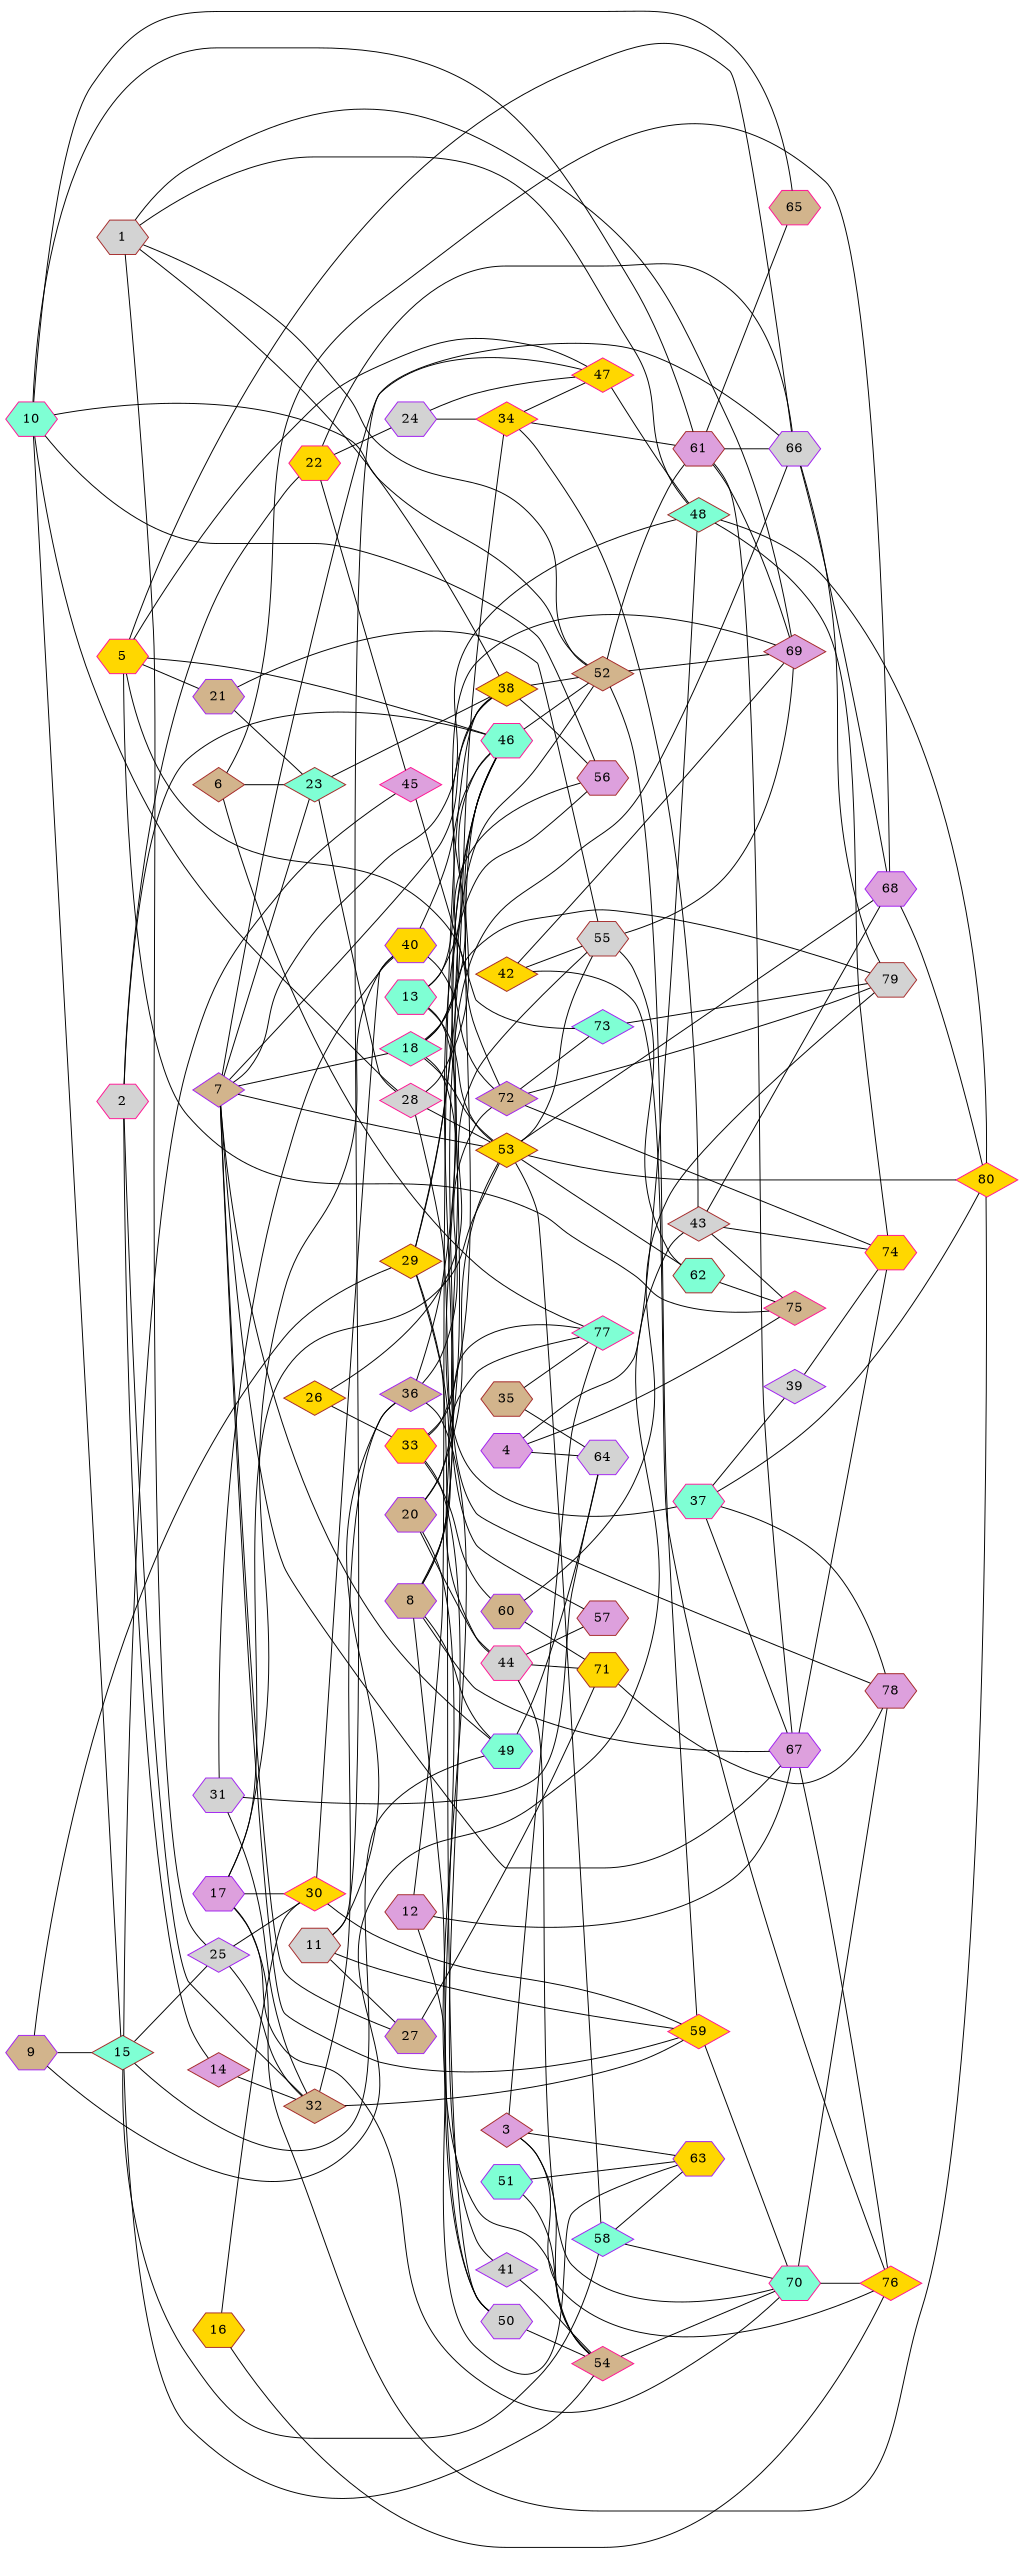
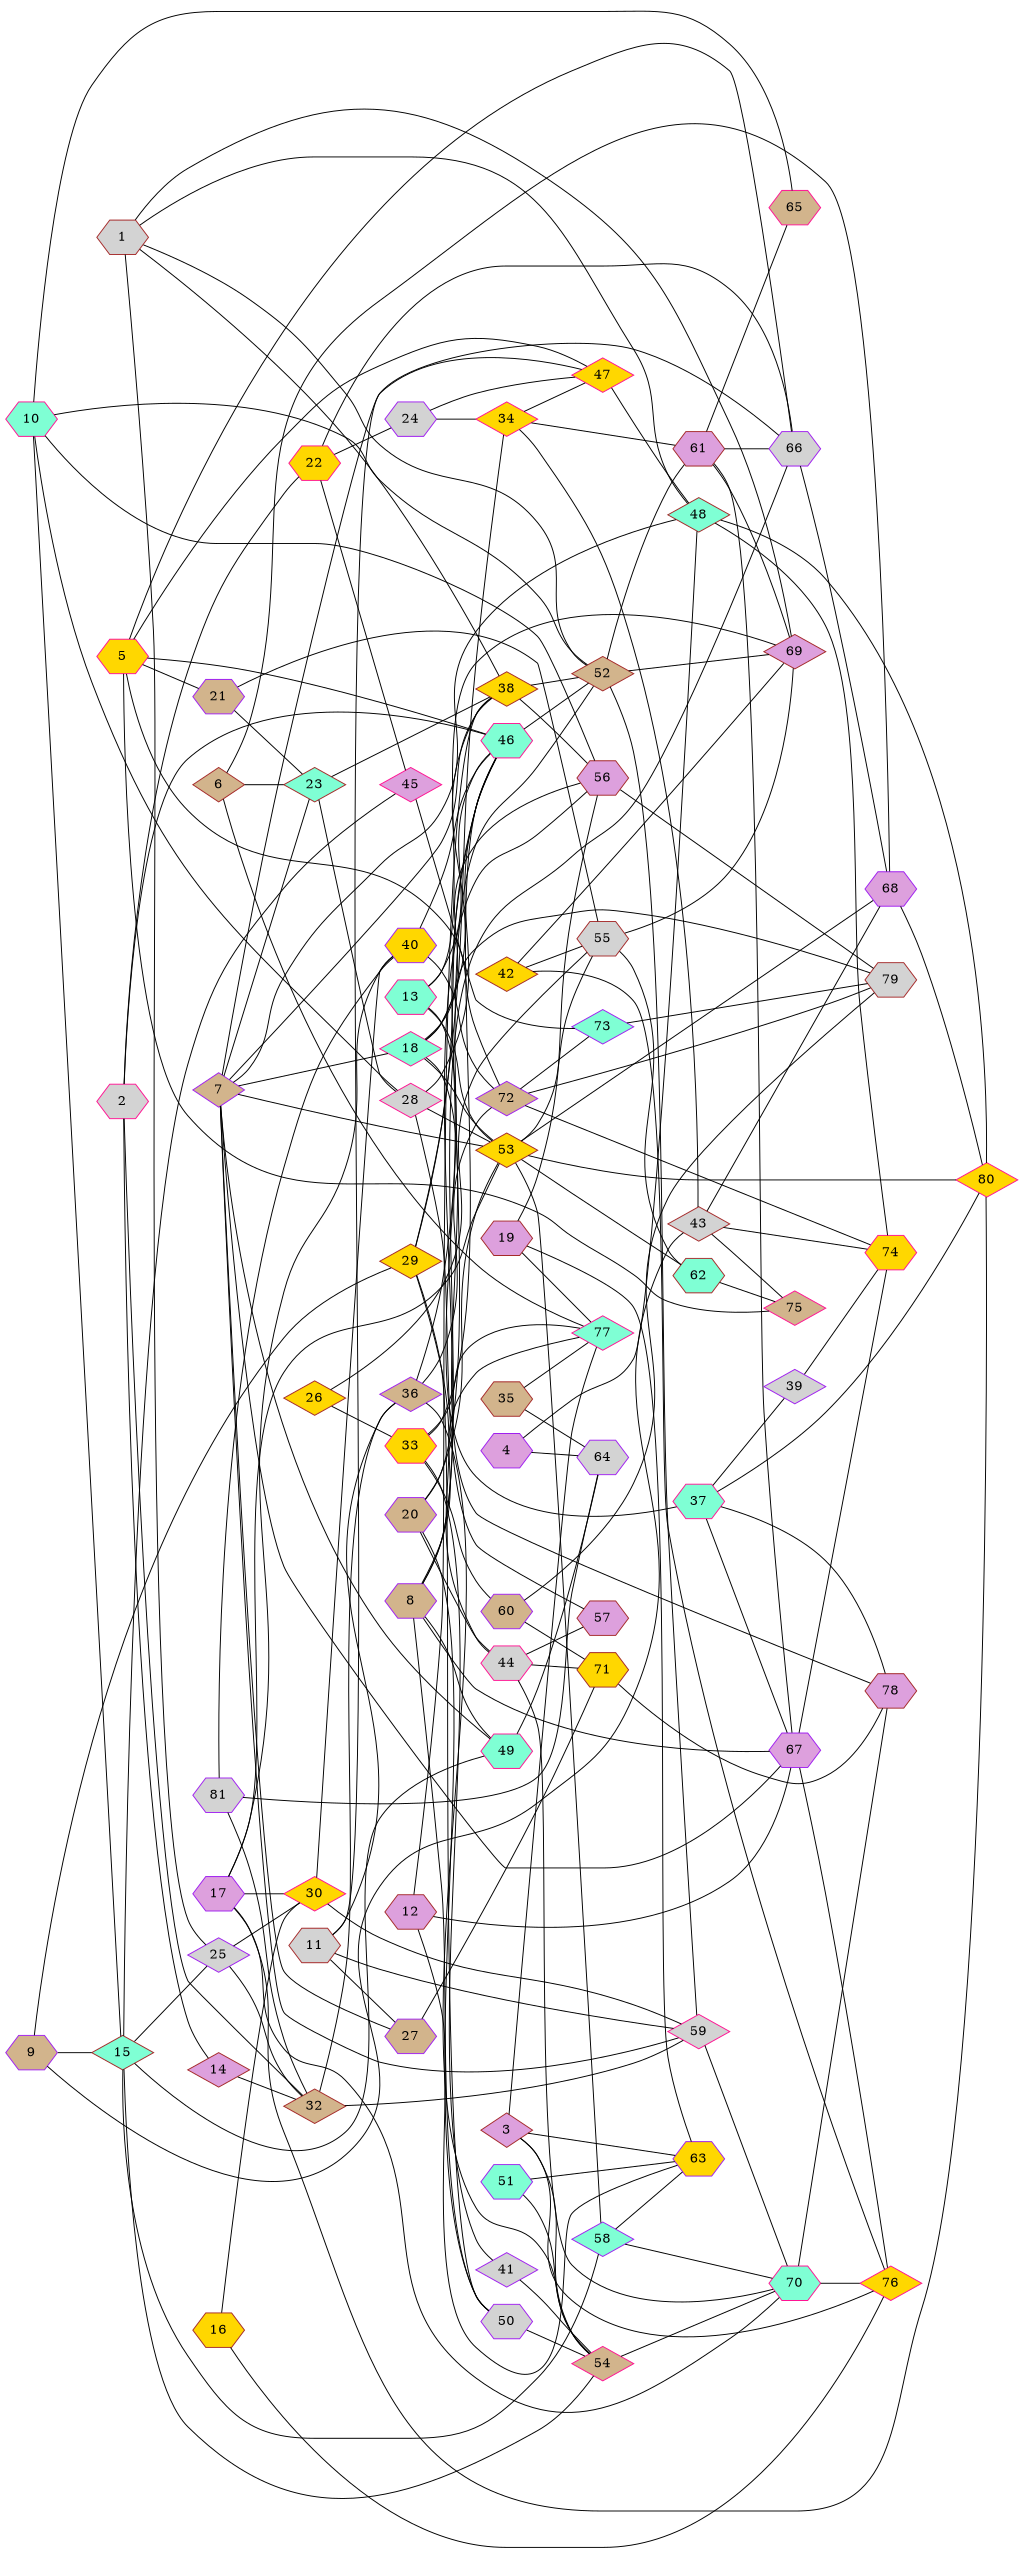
edge "10" -- "61": removed
edge "66" -- "79": now "56" -- "79"
node "19": added
edge "75" -- "4": removed
node "49": color purple -> deeppink
node "31": label "31" -> "81"
node "59": fillcolor gold -> lightgrey
